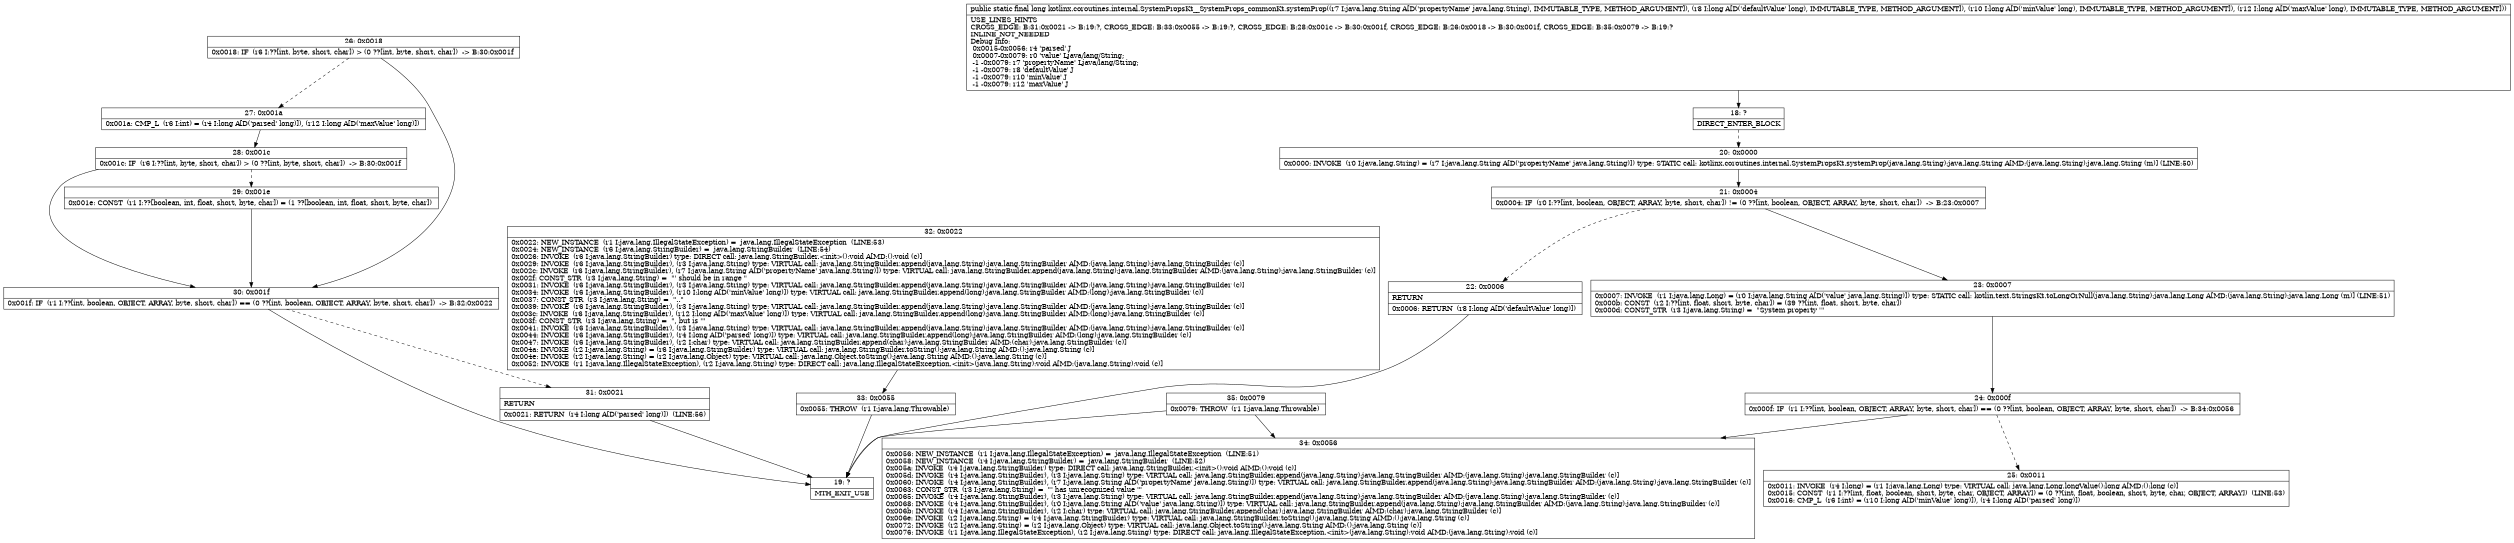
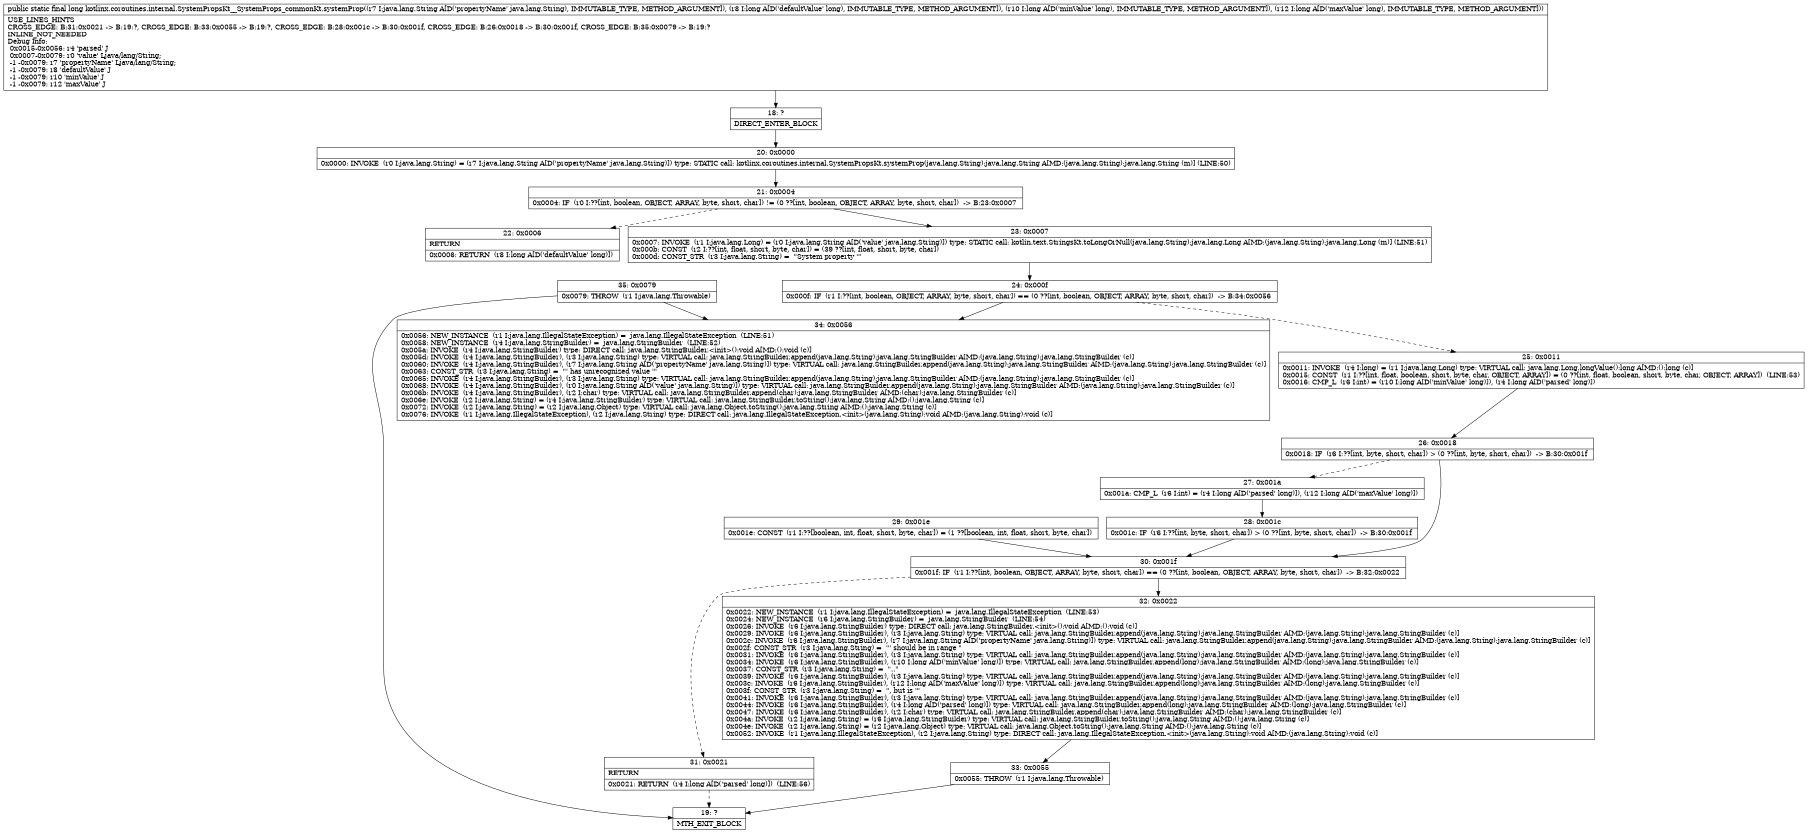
edge "18: ?" -> "20: 0x0000": style dashed -> solid
edge "28: 0x001c" -> "29: 0x001e": removed
edge "22: 0x0006" -> "19: ?": removed
edge "25: 0x0011" -> "26: 0x0018": added
edge "30: 0x001f" -> "19: ?": now "30: 0x001f" -> "32: 0x0022"
edge "31: 0x0021" -> "19: ?": style solid -> dashed
node "19: ?": text "MTH_EXIT_USE" -> "MTH_EXIT_BLOCK"
